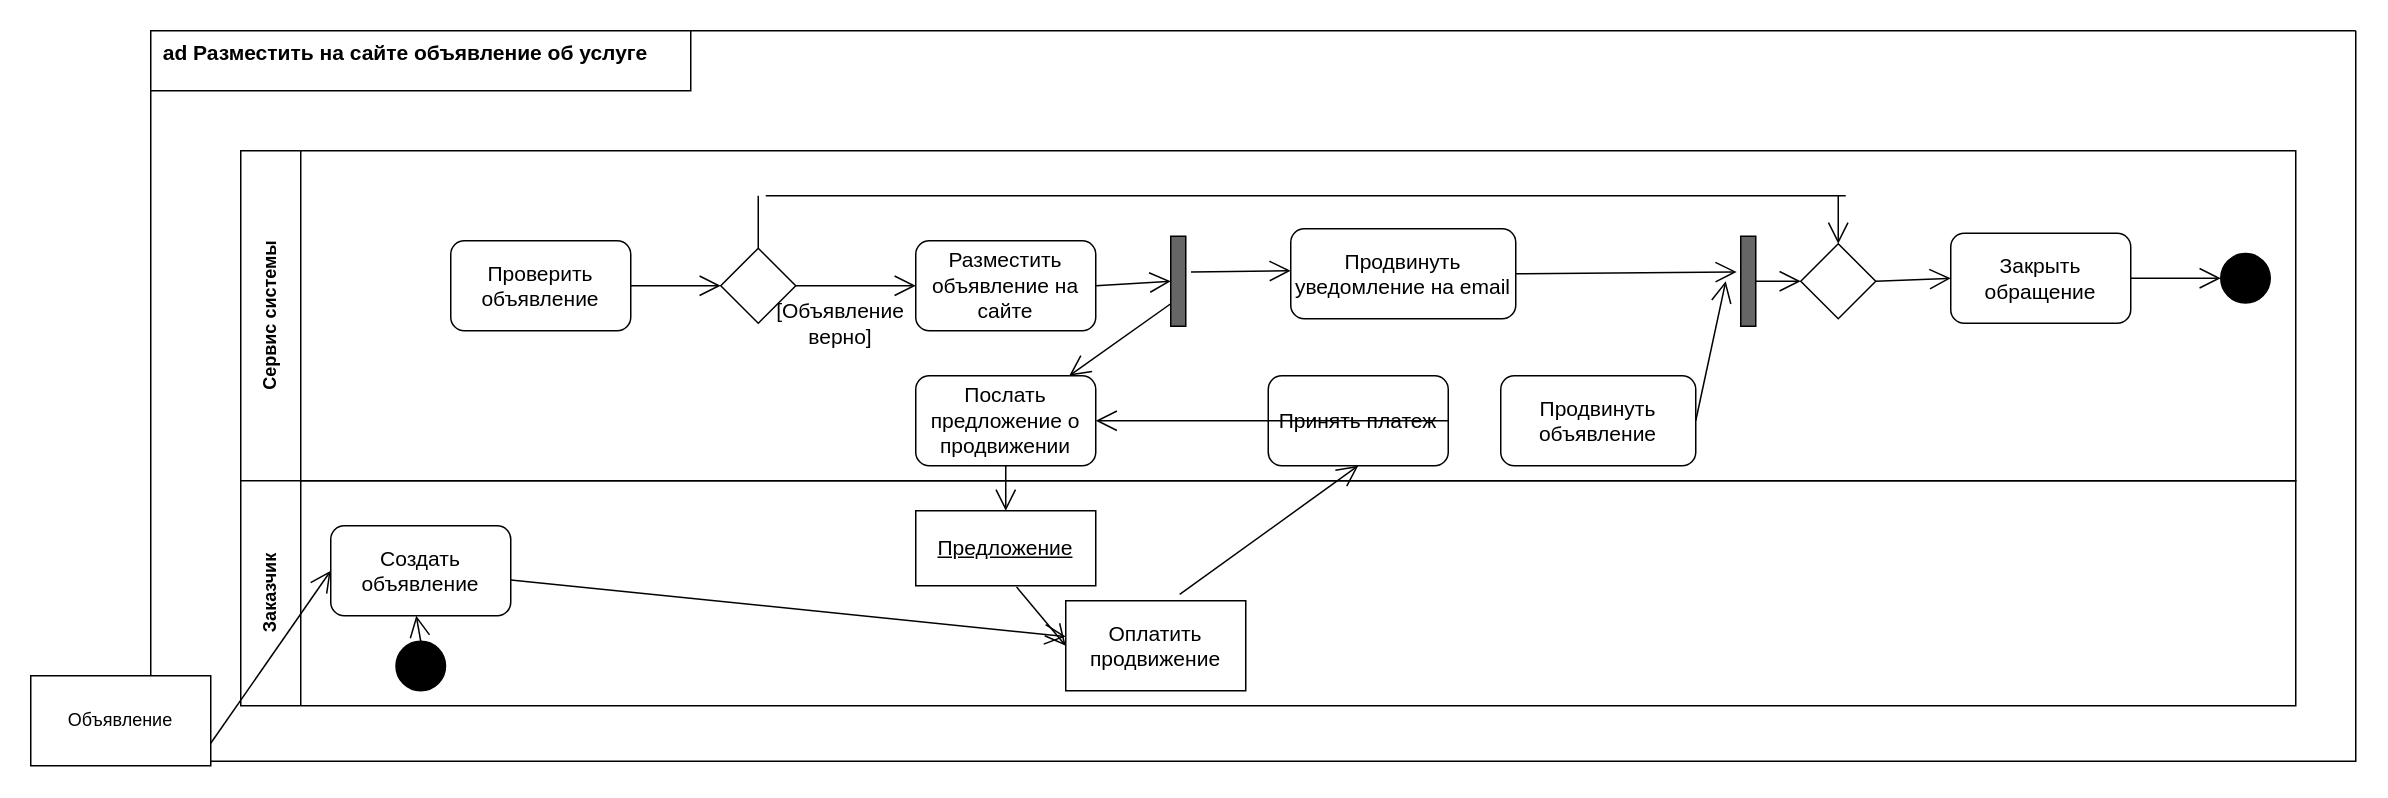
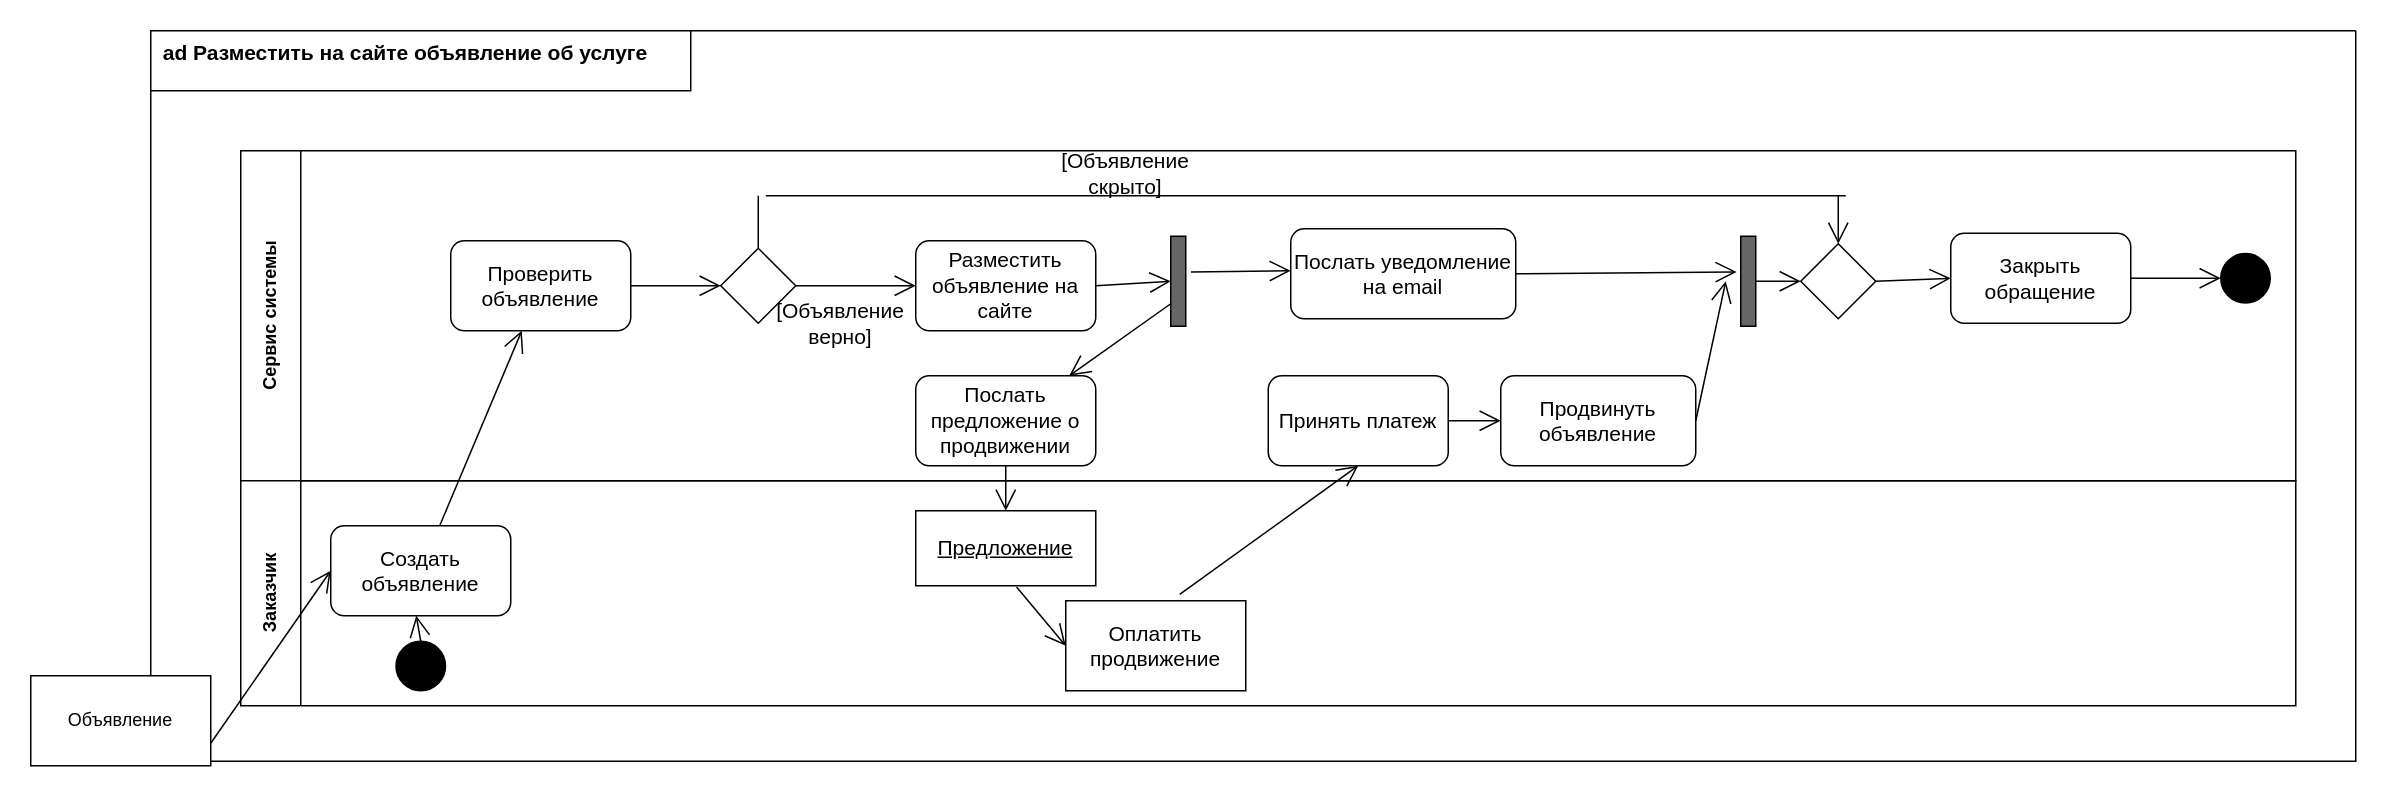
node "[Объявление скрыто]": added
node "Продвинуть уведомление на email": label "Продвинуть уведомление на email" -> "Послать уведомление на email"
edge "Принять платеж" -> "Послать предложение о продвижении": now "Принять платеж" -> "Продвинуть объявление"
edge "Создать объявление" -> "Оплатить продвижение": now "Создать объявление" -> "Проверить объявление"
